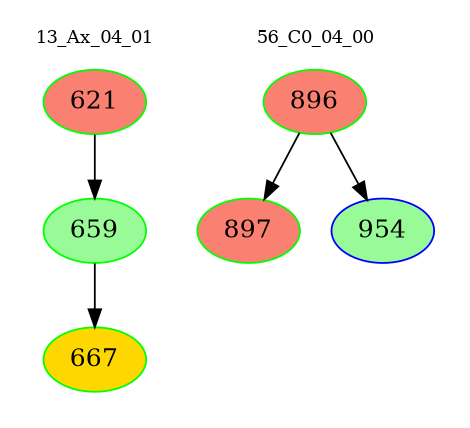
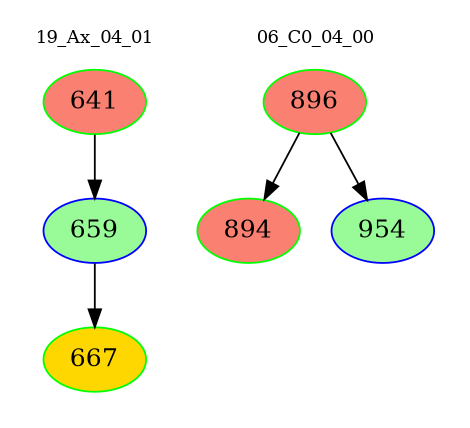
cluster "13_Ax_04_01": label "13_Ax_04_01" -> "19_Ax_04_01"
cluster "56_C0_04_00": label "56_C0_04_00" -> "06_C0_04_00"
node "621": label "621" -> "641"
node "659": color green -> blue
node "897": label "897" -> "894"
